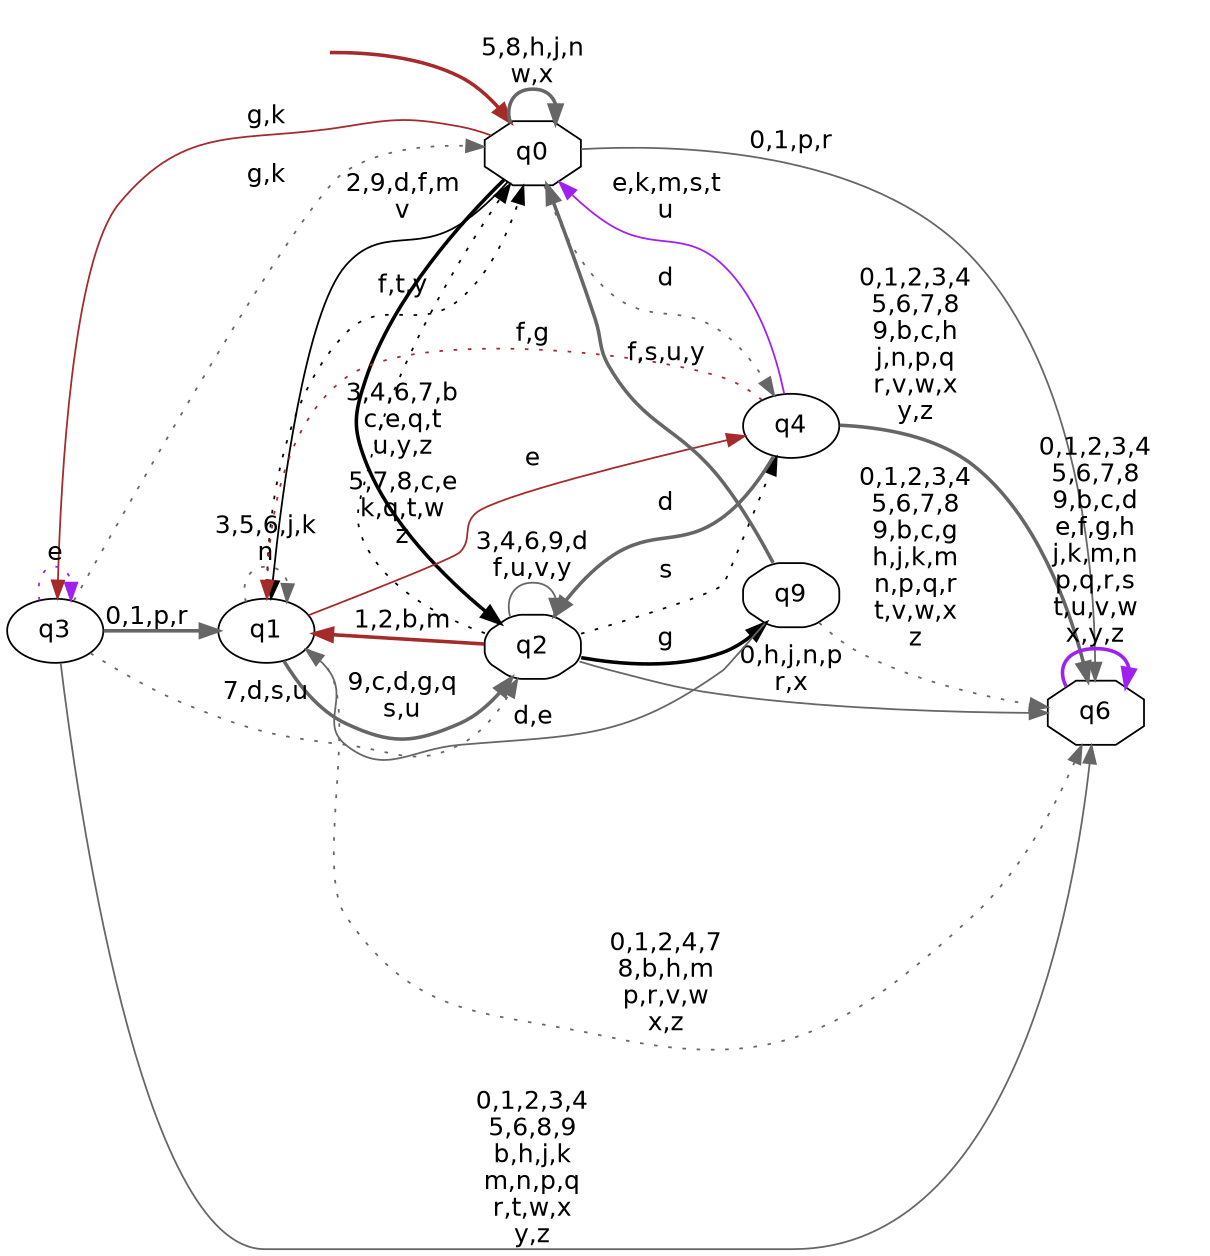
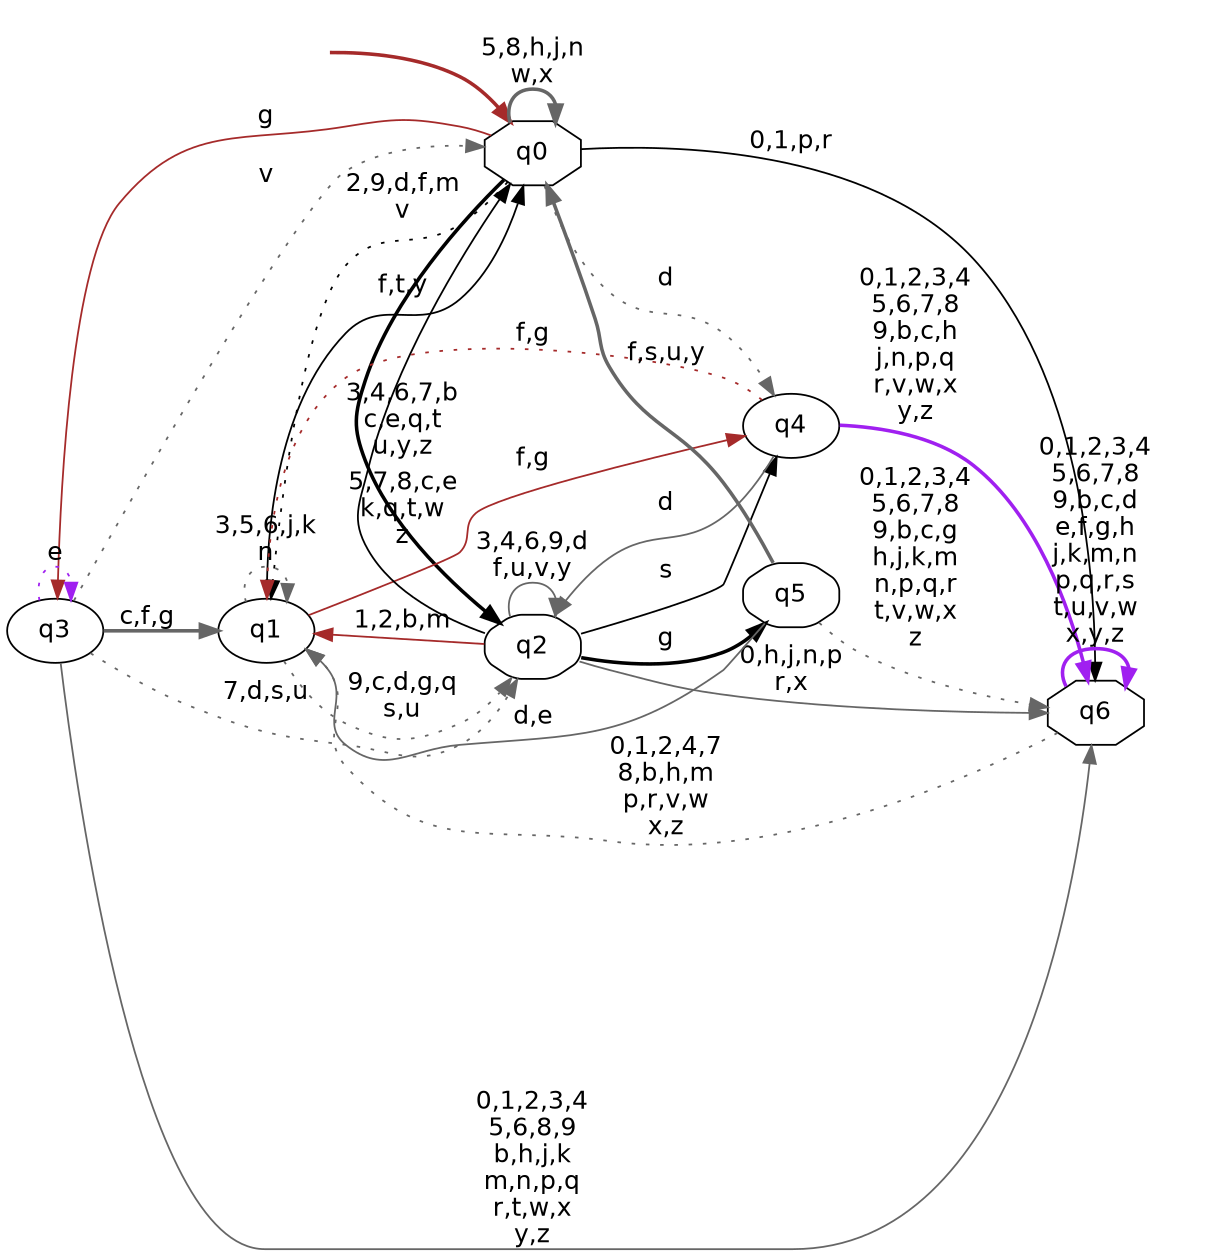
edge "q0" -> "q3": label "g,k" -> "g"
edge "q3" -> "q0": label "g,k" -> "v"
edge "q4" -> "q0": removed, label "e,k,m,s,t u"
edge "q0" -> "q6": color gray40 -> black
edge "q0" -> "q1": style solid -> dotted
edge "q1" -> "q0": style dotted -> solid
edge "q2" -> "q0": style dotted -> solid
edge "q1" -> "q4": label "e" -> "f,g"
edge "q4" -> "q6": color gray40 -> purple
edge "q4" -> "q2": style bold -> solid
edge "q2" -> "q4": style dotted -> solid
node "q9": label "q9" -> "q5"
edge "q3" -> "q1": label "0,1,p,r" -> "c,f,g"
edge "q2" -> "q1": style bold -> solid
edge "q1" -> "q2": style bold -> dotted
edge "q1" -> "q6": reversed
